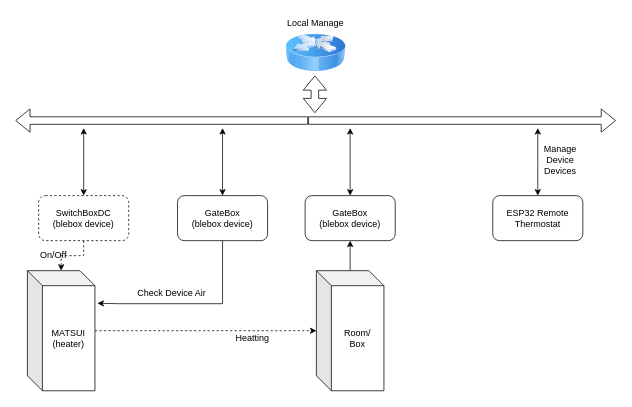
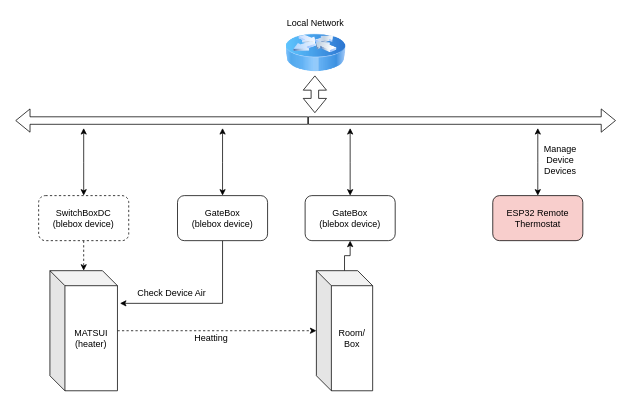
node "Local Manage": label "Local Manage" -> "Local Network"
node "ESP32 Remote Thermostat": fillcolor #ffffff -> #f8cecc
node "On/Off": removed
node "MATSUI (heater)": moved (61, 330) -> (84, 330)
node "Room/ Box": size 68x120 -> 56x120
node "Heatting": moved (252, 338) -> (211, 338)
